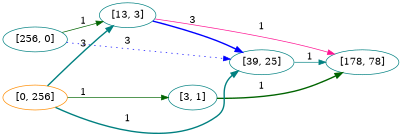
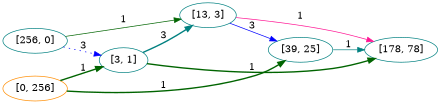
edge "[13, 3]" -> "[39, 25]": style bold -> solid
edge "[256, 0]" -> "[39, 25]": now "[256, 0]" -> "[3, 1]"
edge "[0, 256]" -> "[13, 3]": now "[3, 1]" -> "[13, 3]"
edge "[0, 256]" -> "[3, 1]": style solid -> bold
edge "[0, 256]" -> "[39, 25]": color teal -> darkgreen
